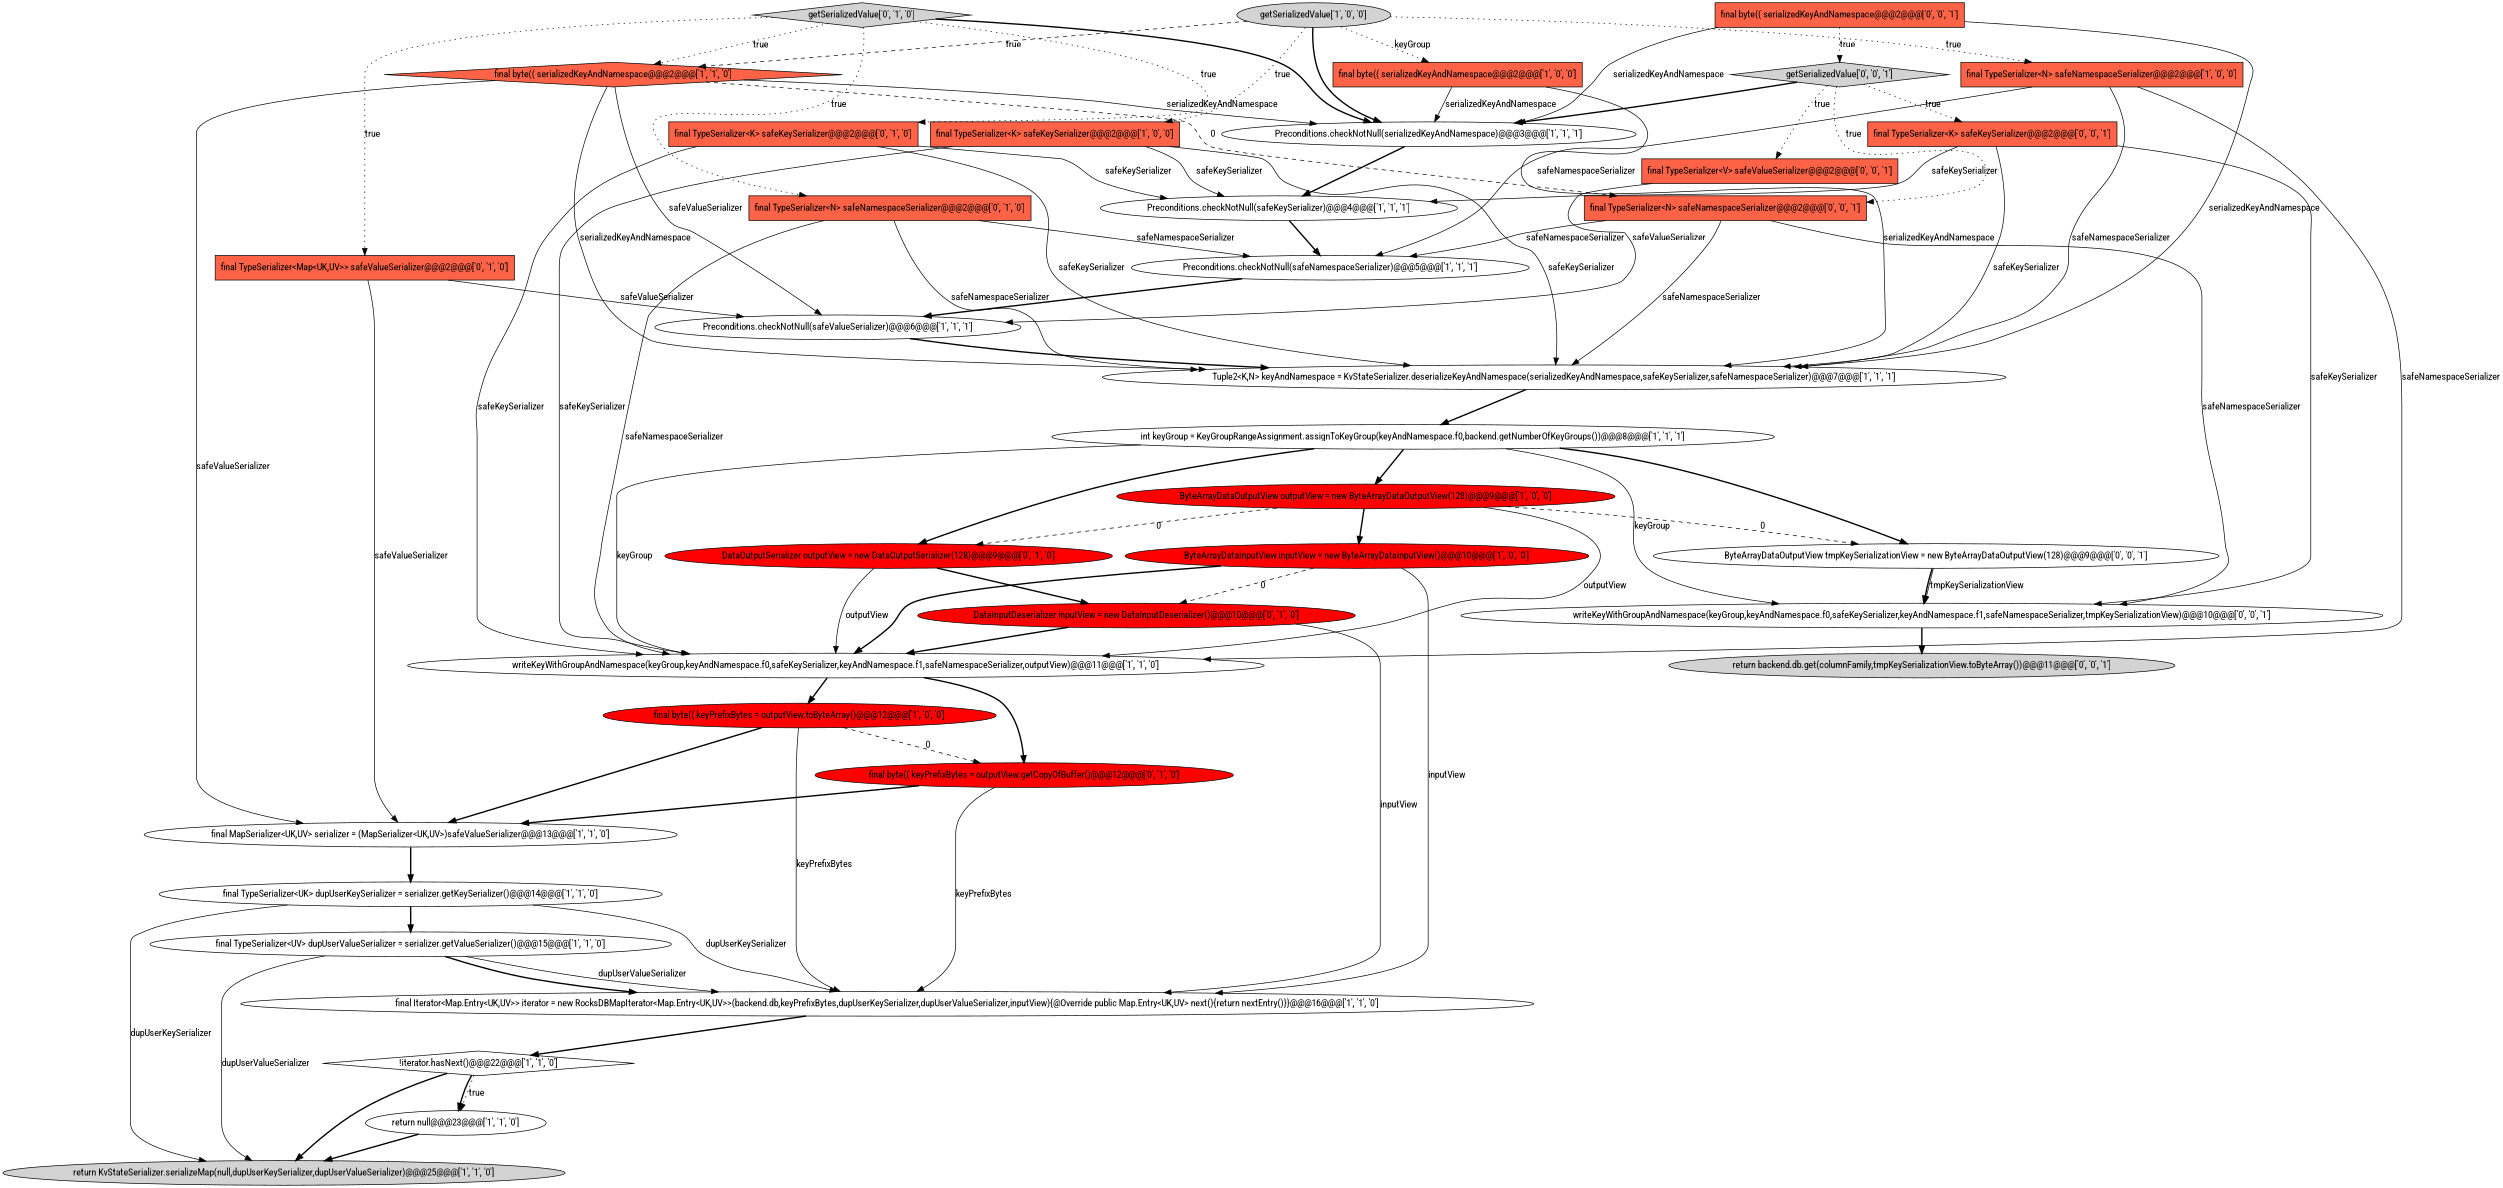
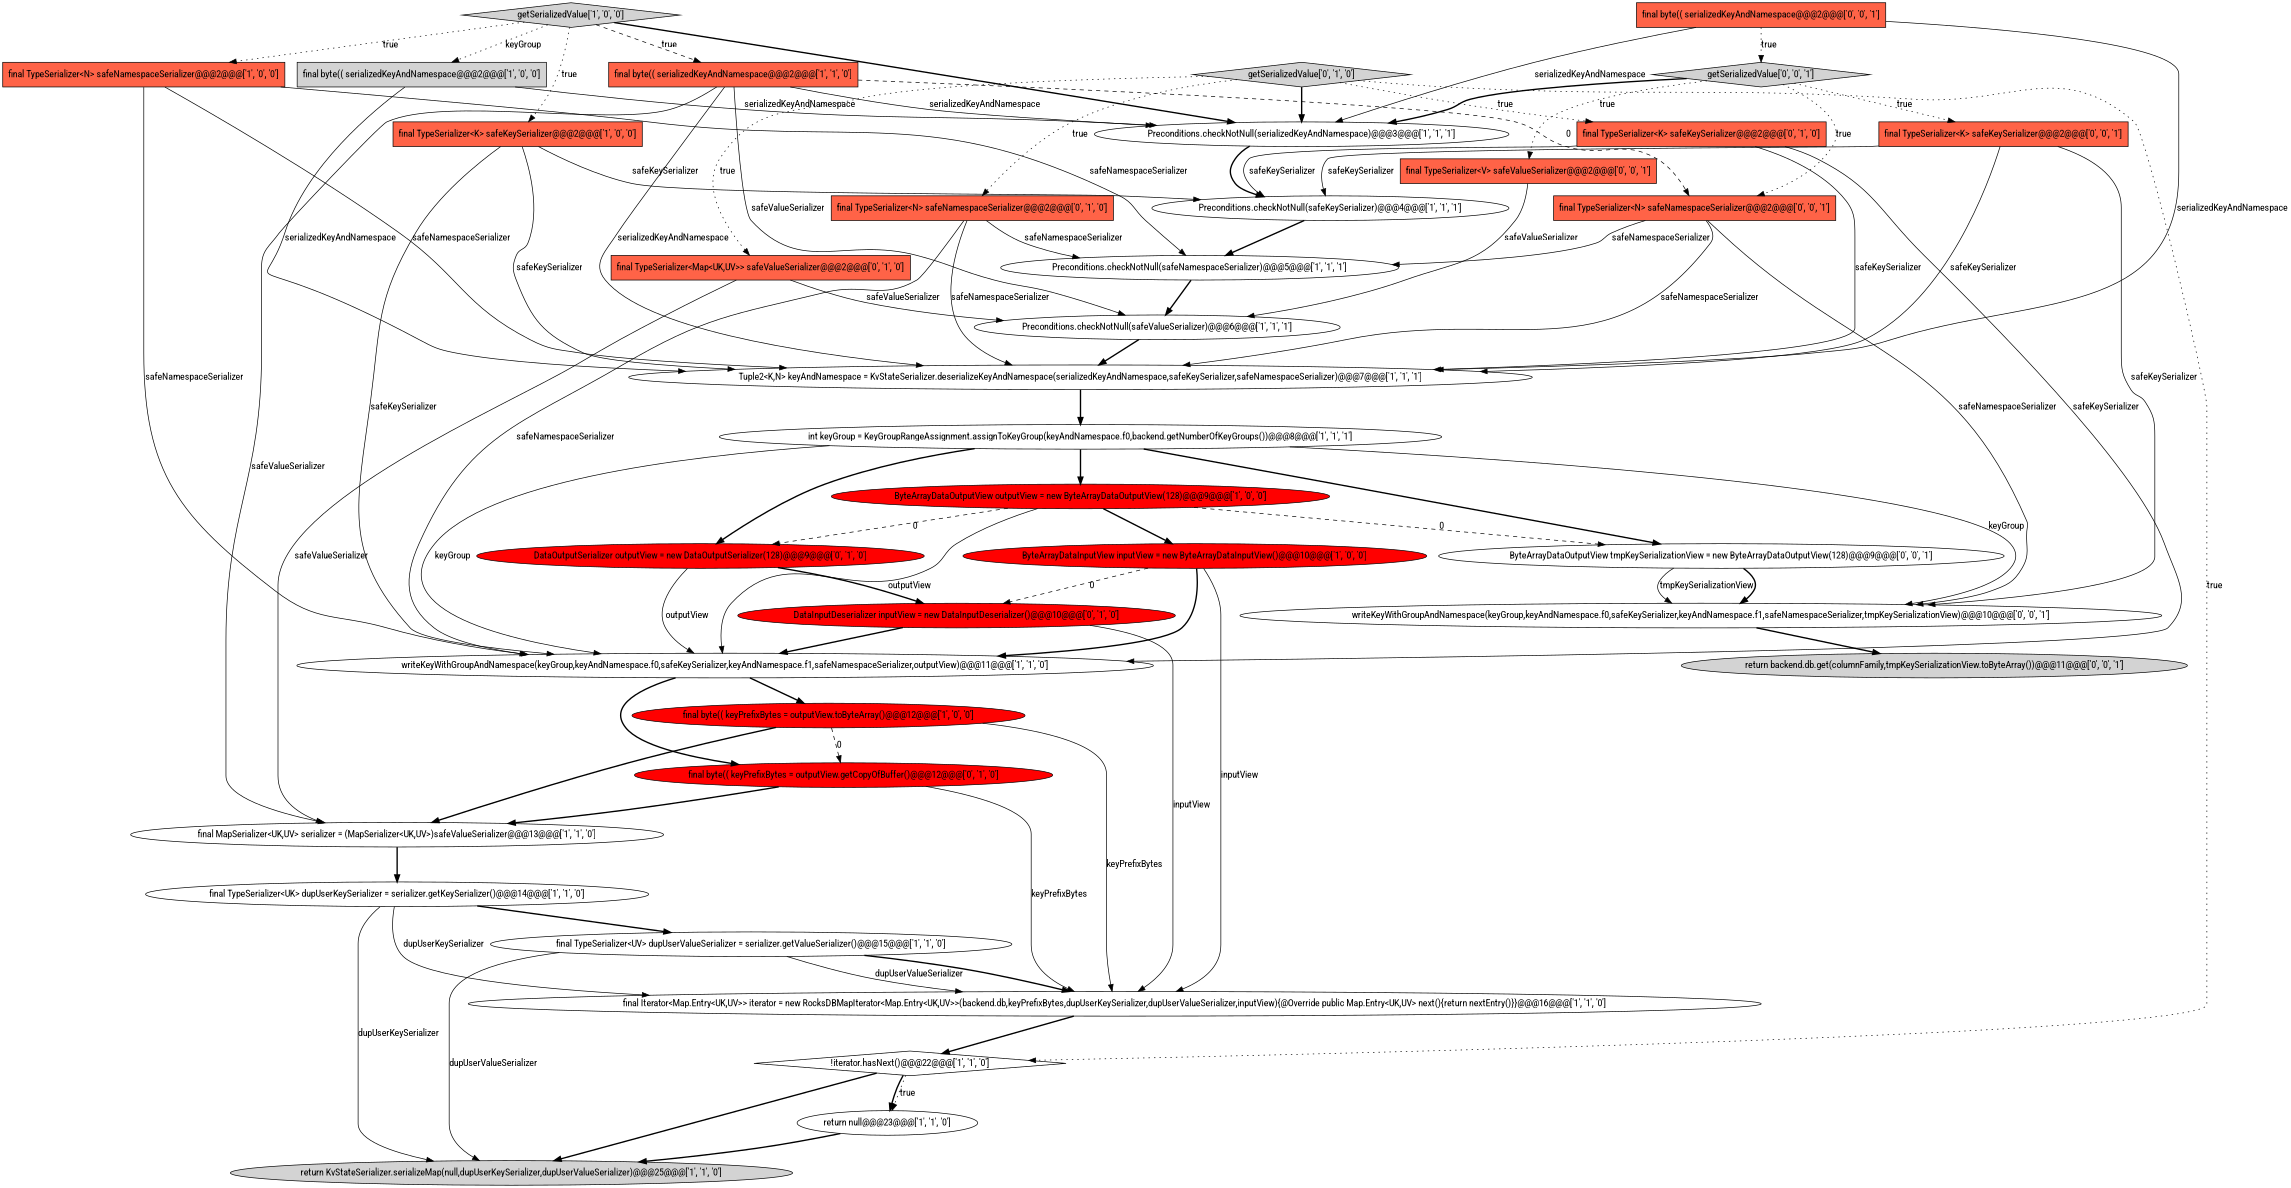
node "getSerializedValue['1', '0', '0']": shape ellipse -> diamond
edge "getSerializedValue['0', '1', '0']" -> "final byte(( serializedKeyAndNamespace@@@2@@@['1', '1', '0']": now "getSerializedValue['0', '1', '0']" -> "!iterator.hasNext()@@@22@@@['1', '1', '0']"
node "final byte(( serializedKeyAndNamespace@@@2@@@['1', '1', '0']": shape diamond -> box
node "final byte(( serializedKeyAndNamespace@@@2@@@['1', '0', '0']": fillcolor tomato -> lightgray
